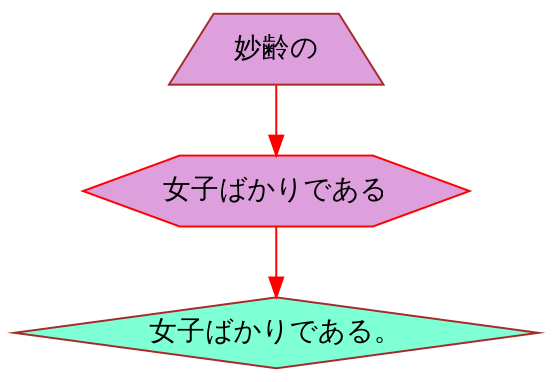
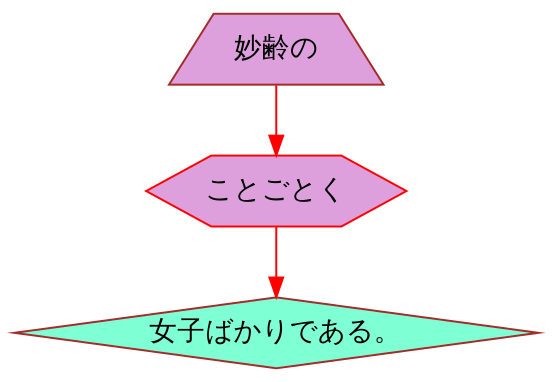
node "女子ばかりである": label "女子ばかりである" -> "ことごとく"
